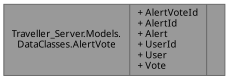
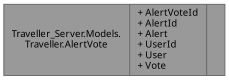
node "Traveller_Server.Models.": text "DataClasses.AlertVote" -> "Traveller.AlertVote"
